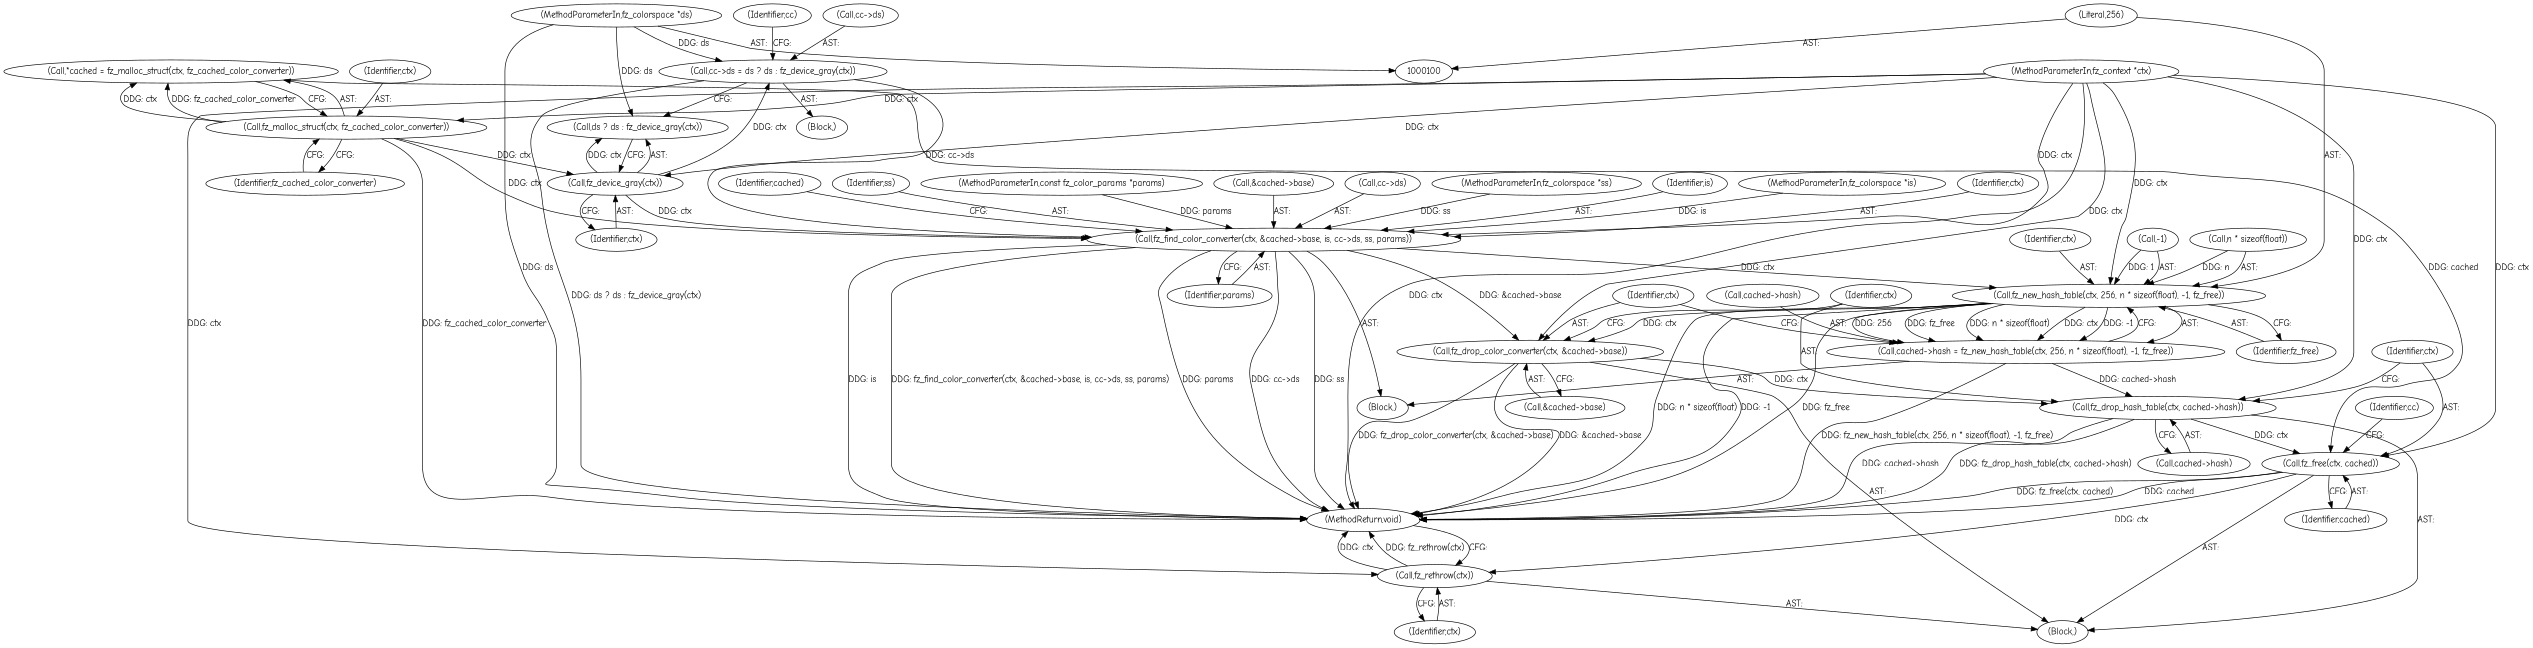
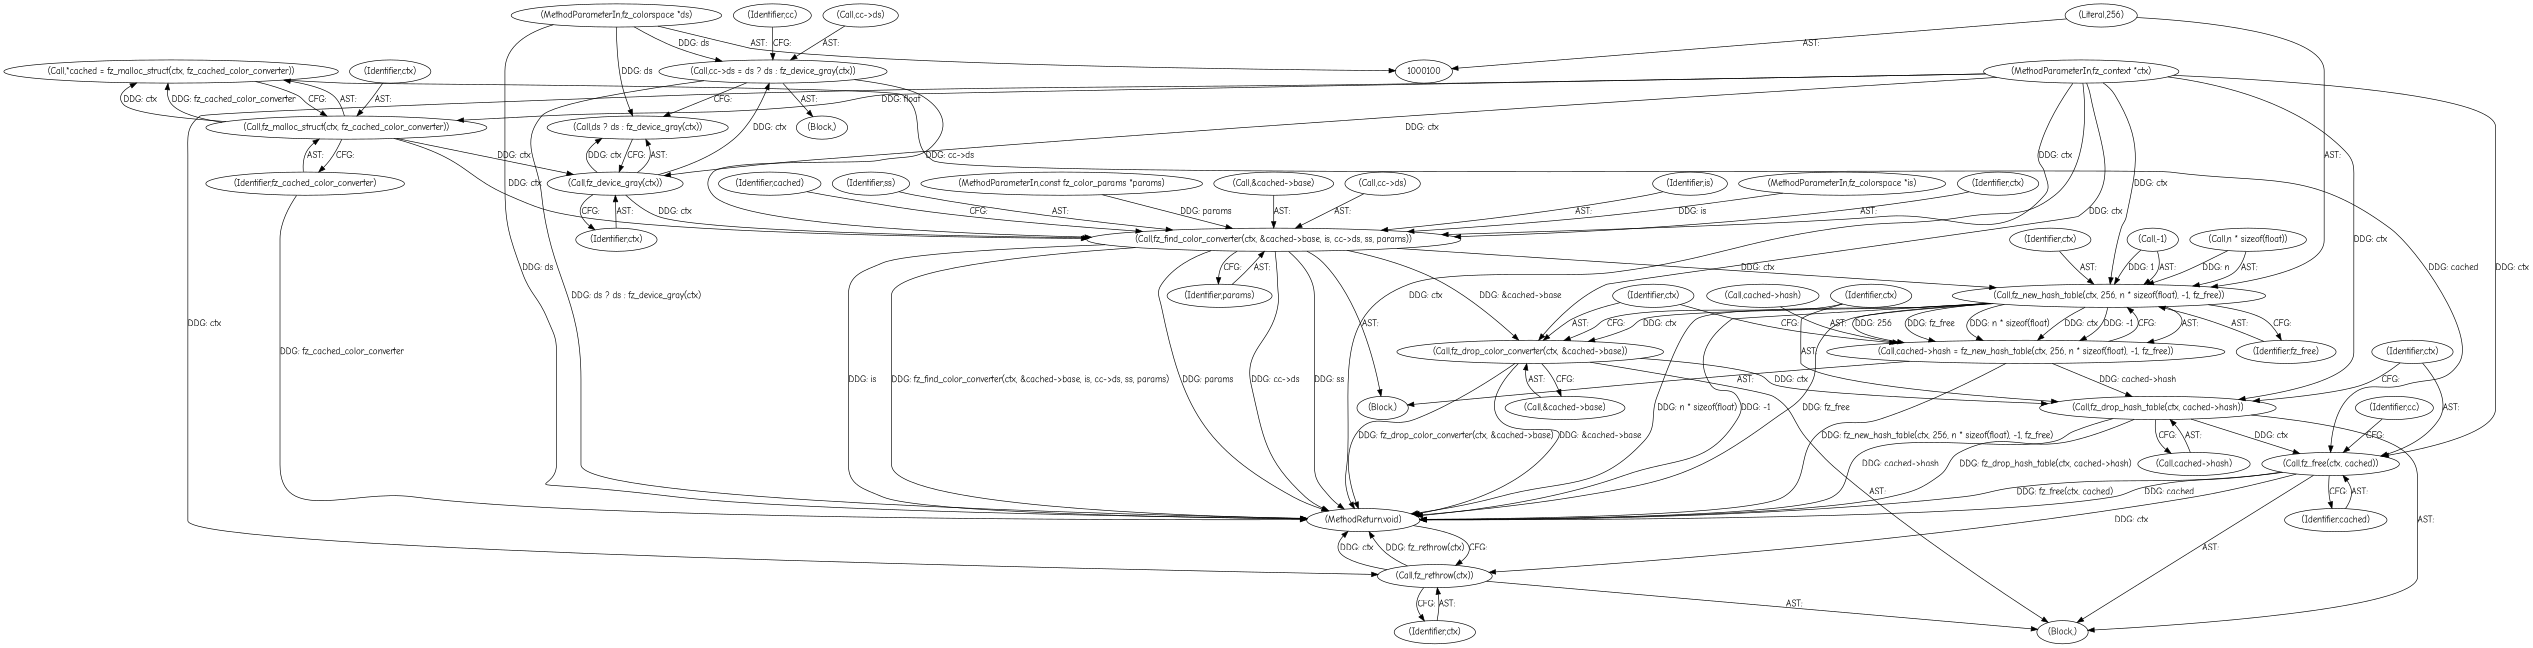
edge "(MethodParameterIn,fz_context *ctx)" -> "(Call,fz_malloc_struct(ctx, fz_cached_color_converter))": label "DDG: ctx" -> "DDG: float"
edge "(Identifier,fz_cached_color_converter)" -> "(Call,fz_malloc_struct(ctx, fz_cached_color_converter))": label "CFG: " -> "AST: "
node "(MethodParameterIn,fz_colorspace *ss)": removed
edge "(Call,fz_malloc_struct(ctx, fz_cached_color_converter))" -> "(MethodReturn,void)": now "(Identifier,fz_cached_color_converter)" -> "(MethodReturn,void)"
